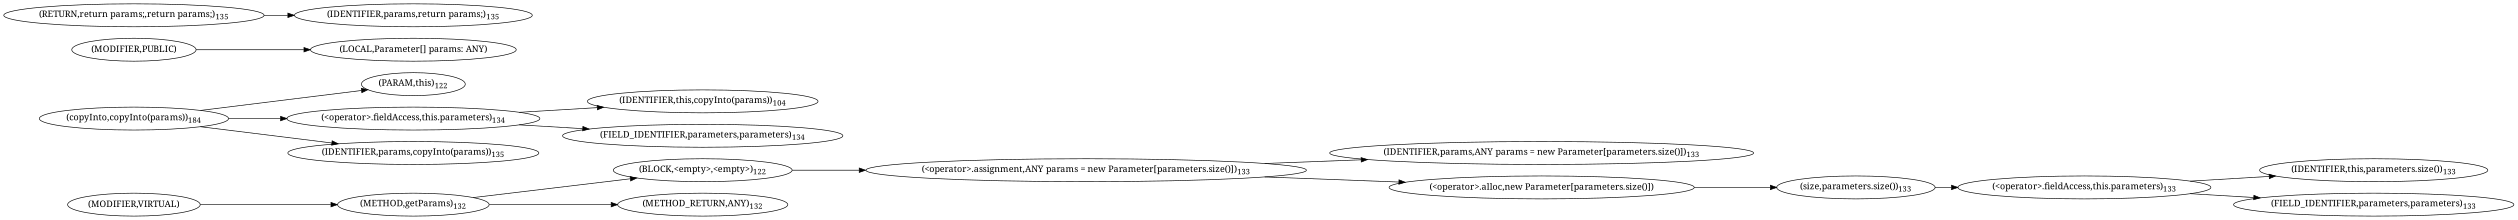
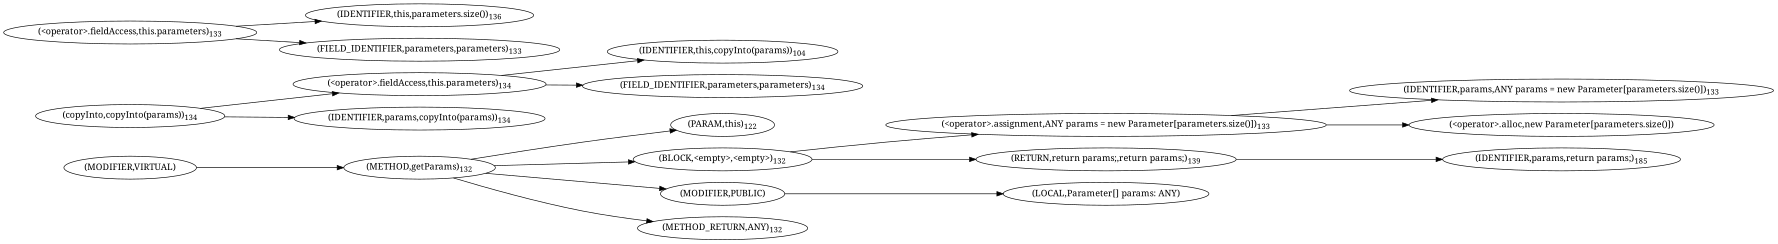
node "(RETURN,return params;,return params;)": text "135" -> "139"
node "(IDENTIFIER,params,return params;)": text "135" -> "185"
edge "(copyInto,copyInto(params))" -> "(PARAM,this)": now "(METHOD,getParams)" -> "(PARAM,this)"
node "(copyInto,copyInto(params))": text "184" -> "134"
node "(IDENTIFIER,params,copyInto(params))": text "135" -> "134"
edge "(BLOCK,<empty>,<empty>)" -> "(RETURN,return params;,return params;)": added
node "(BLOCK,<empty>,<empty>)": text "122" -> "132"
node "(IDENTIFIER,this,parameters.size())": text "133" -> "136"
edge "(METHOD,getParams)" -> "(MODIFIER,PUBLIC)": added
node "(size,parameters.size())": removed
